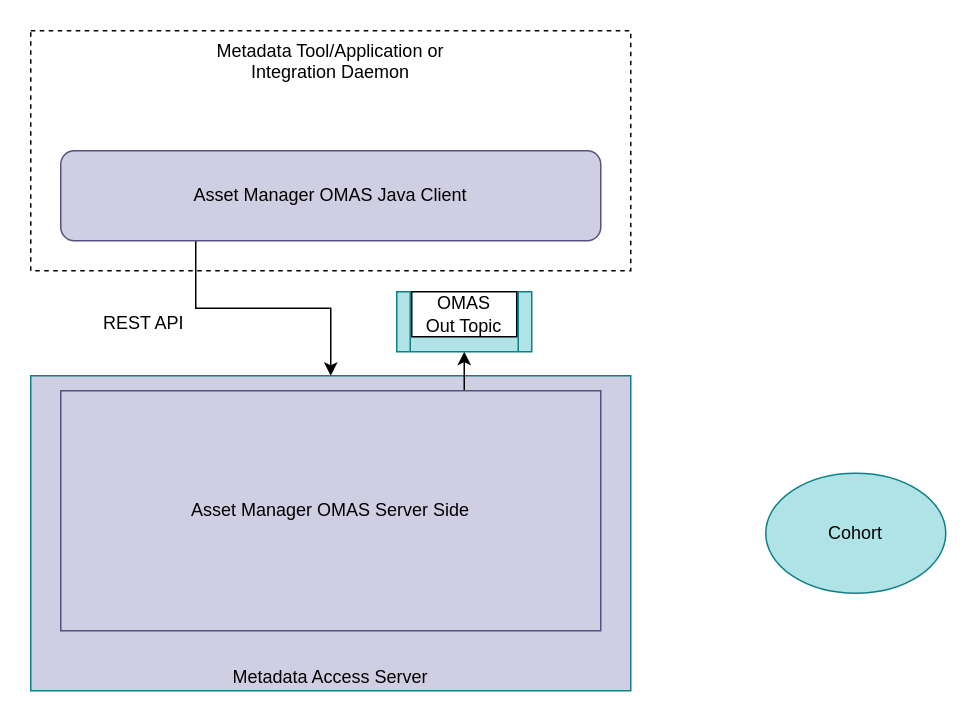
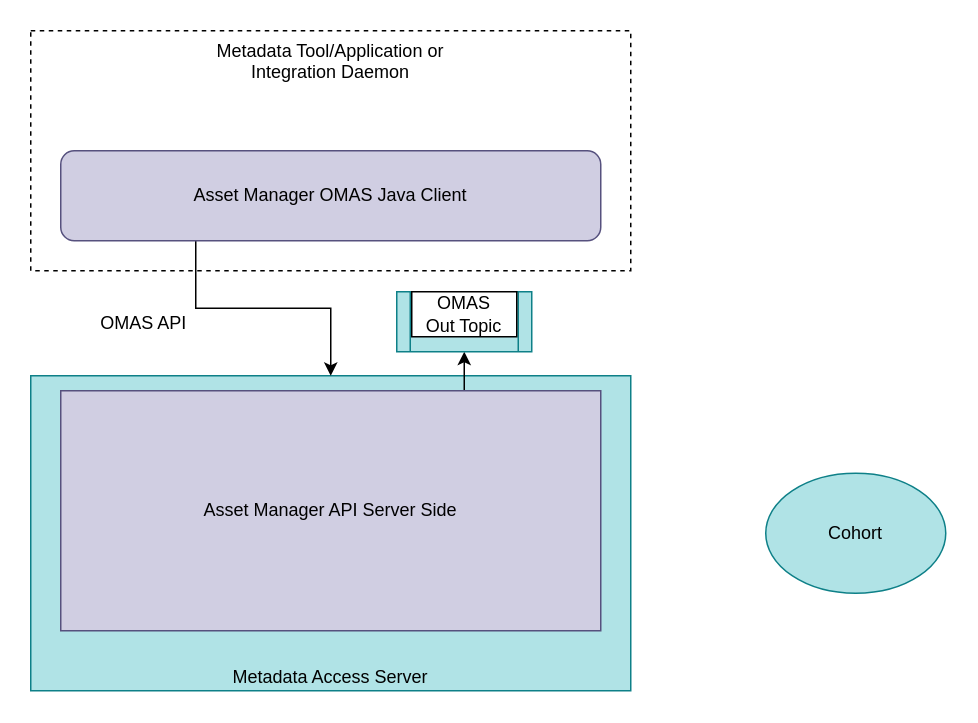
node "REST API": label "REST API" -> "OMAS API"
node "Asset Manager OMAS Server Side": label "Asset Manager OMAS Server Side" -> "Asset Manager API Server Side"
node "Metadata Access Server": fillcolor #d0cee2 -> #b0e3e6
